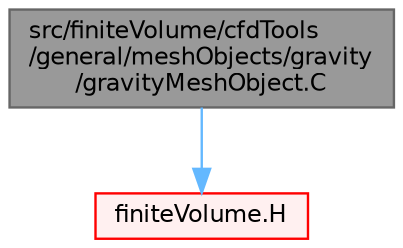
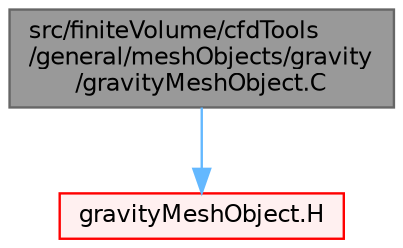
node "finiteVolume.H": label "finiteVolume.H" -> "gravityMeshObject.H"
